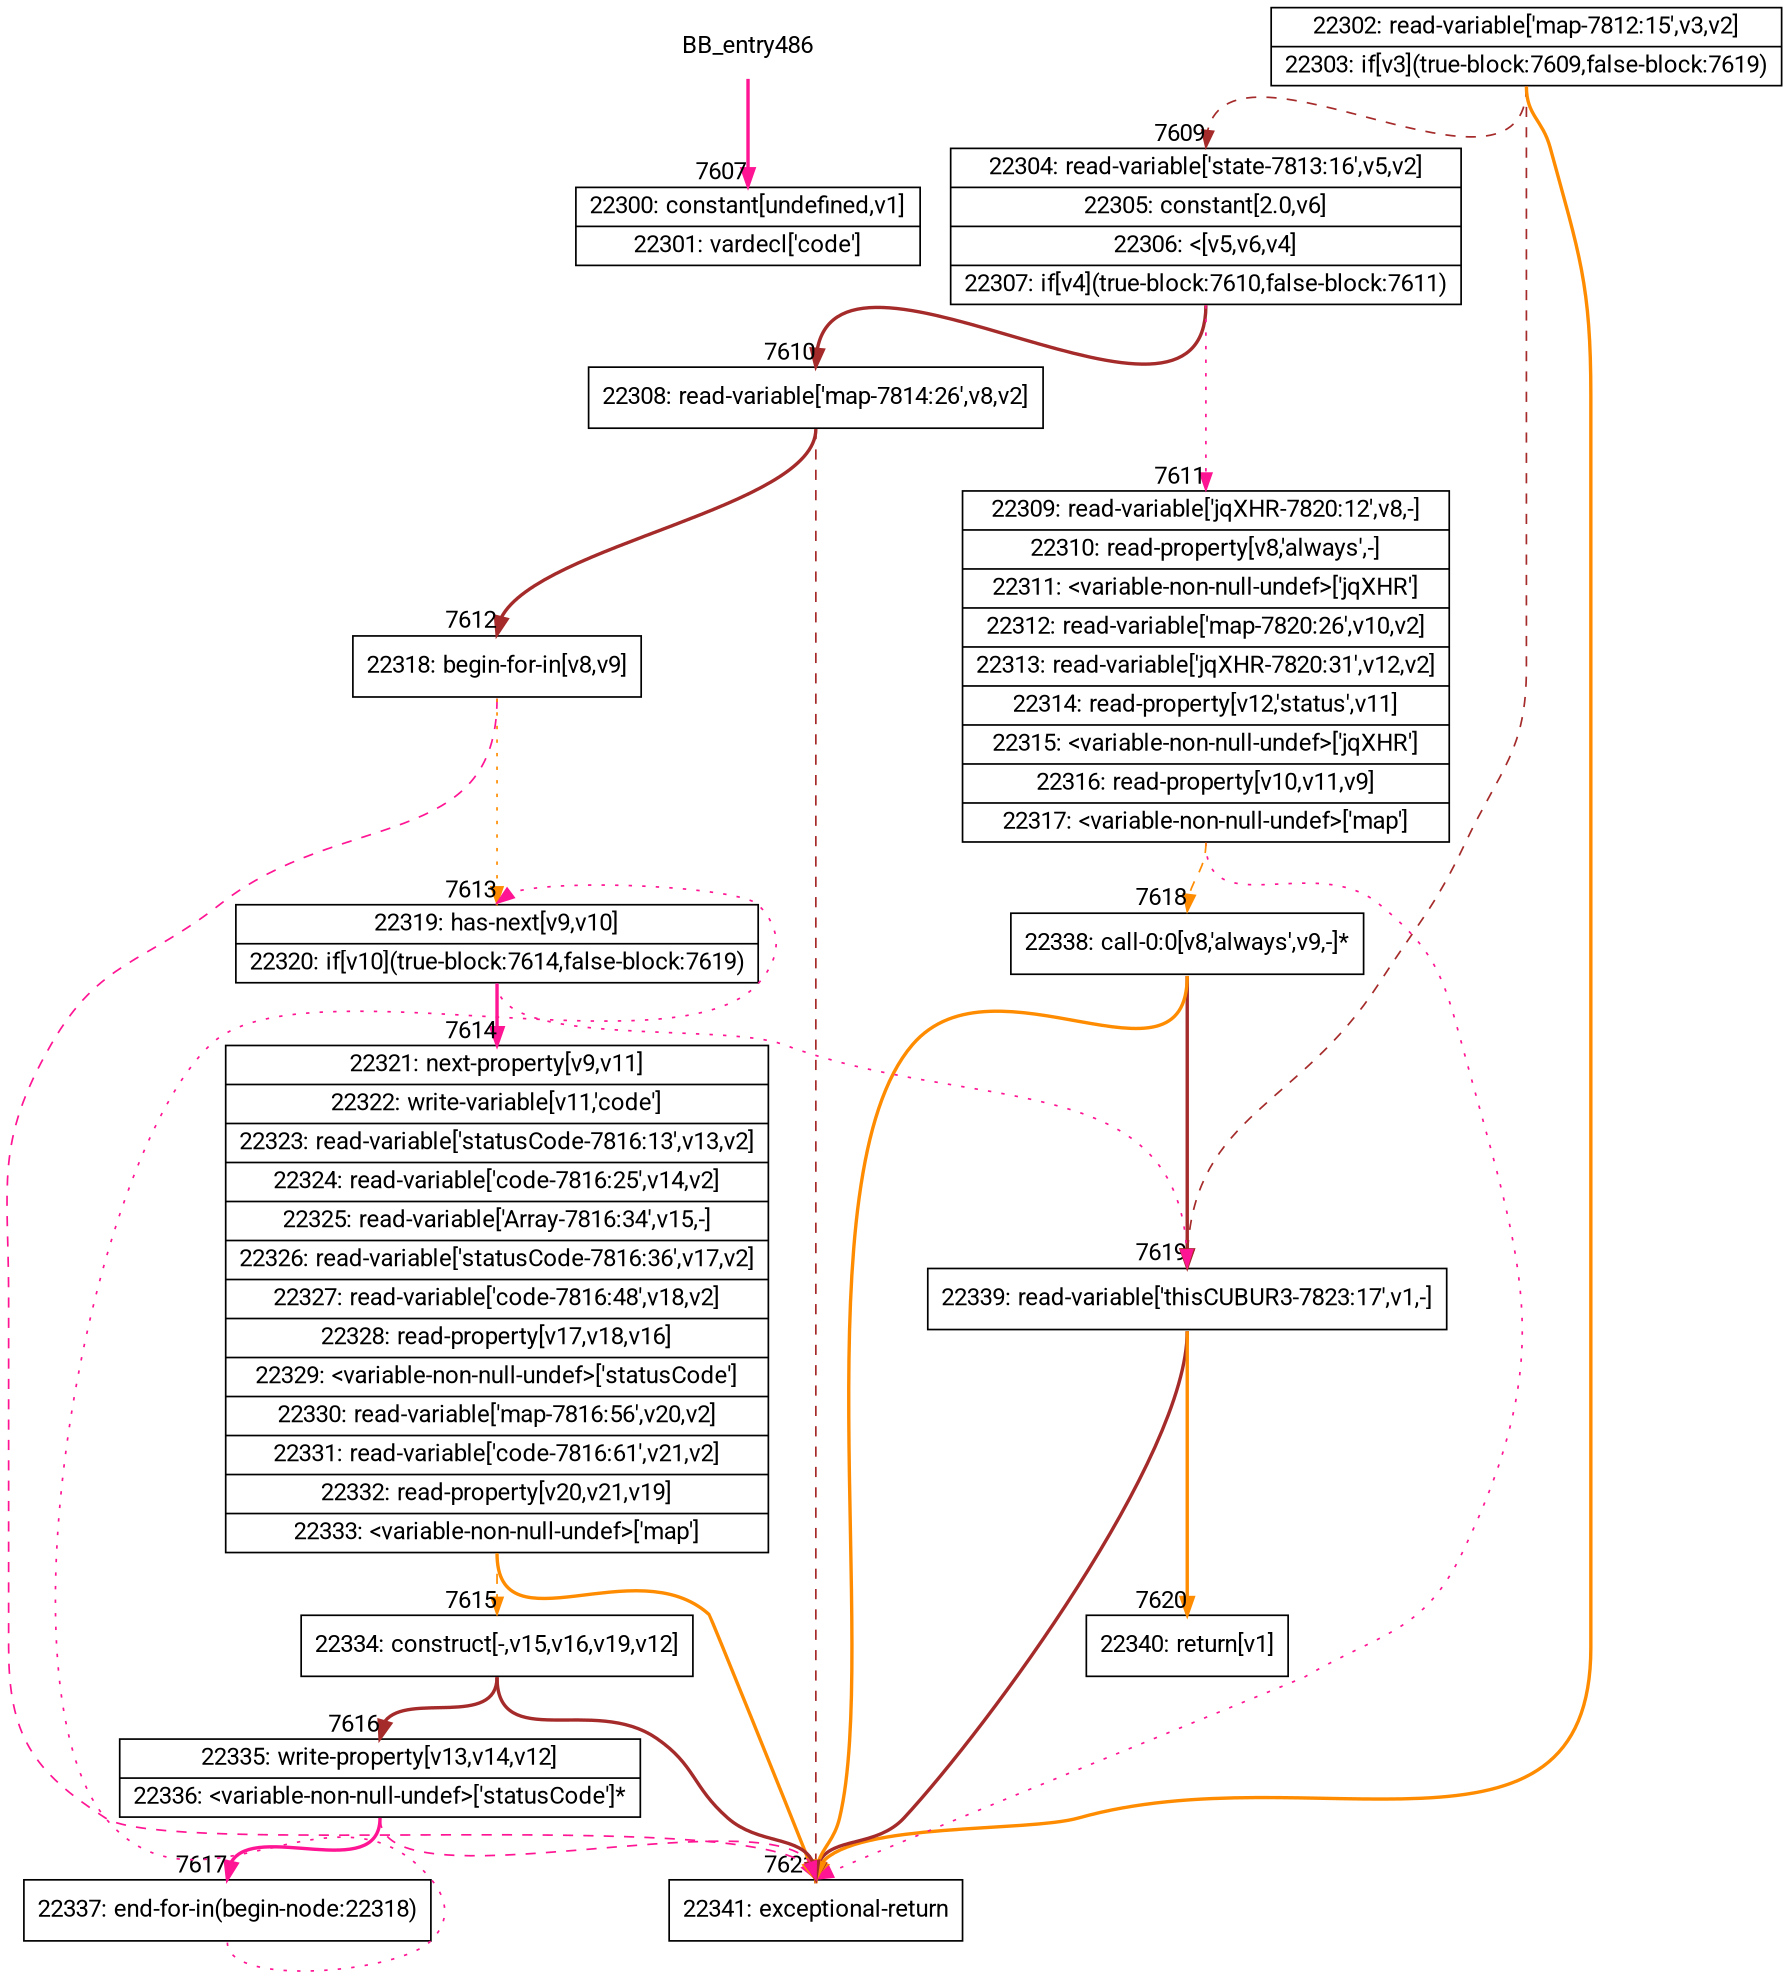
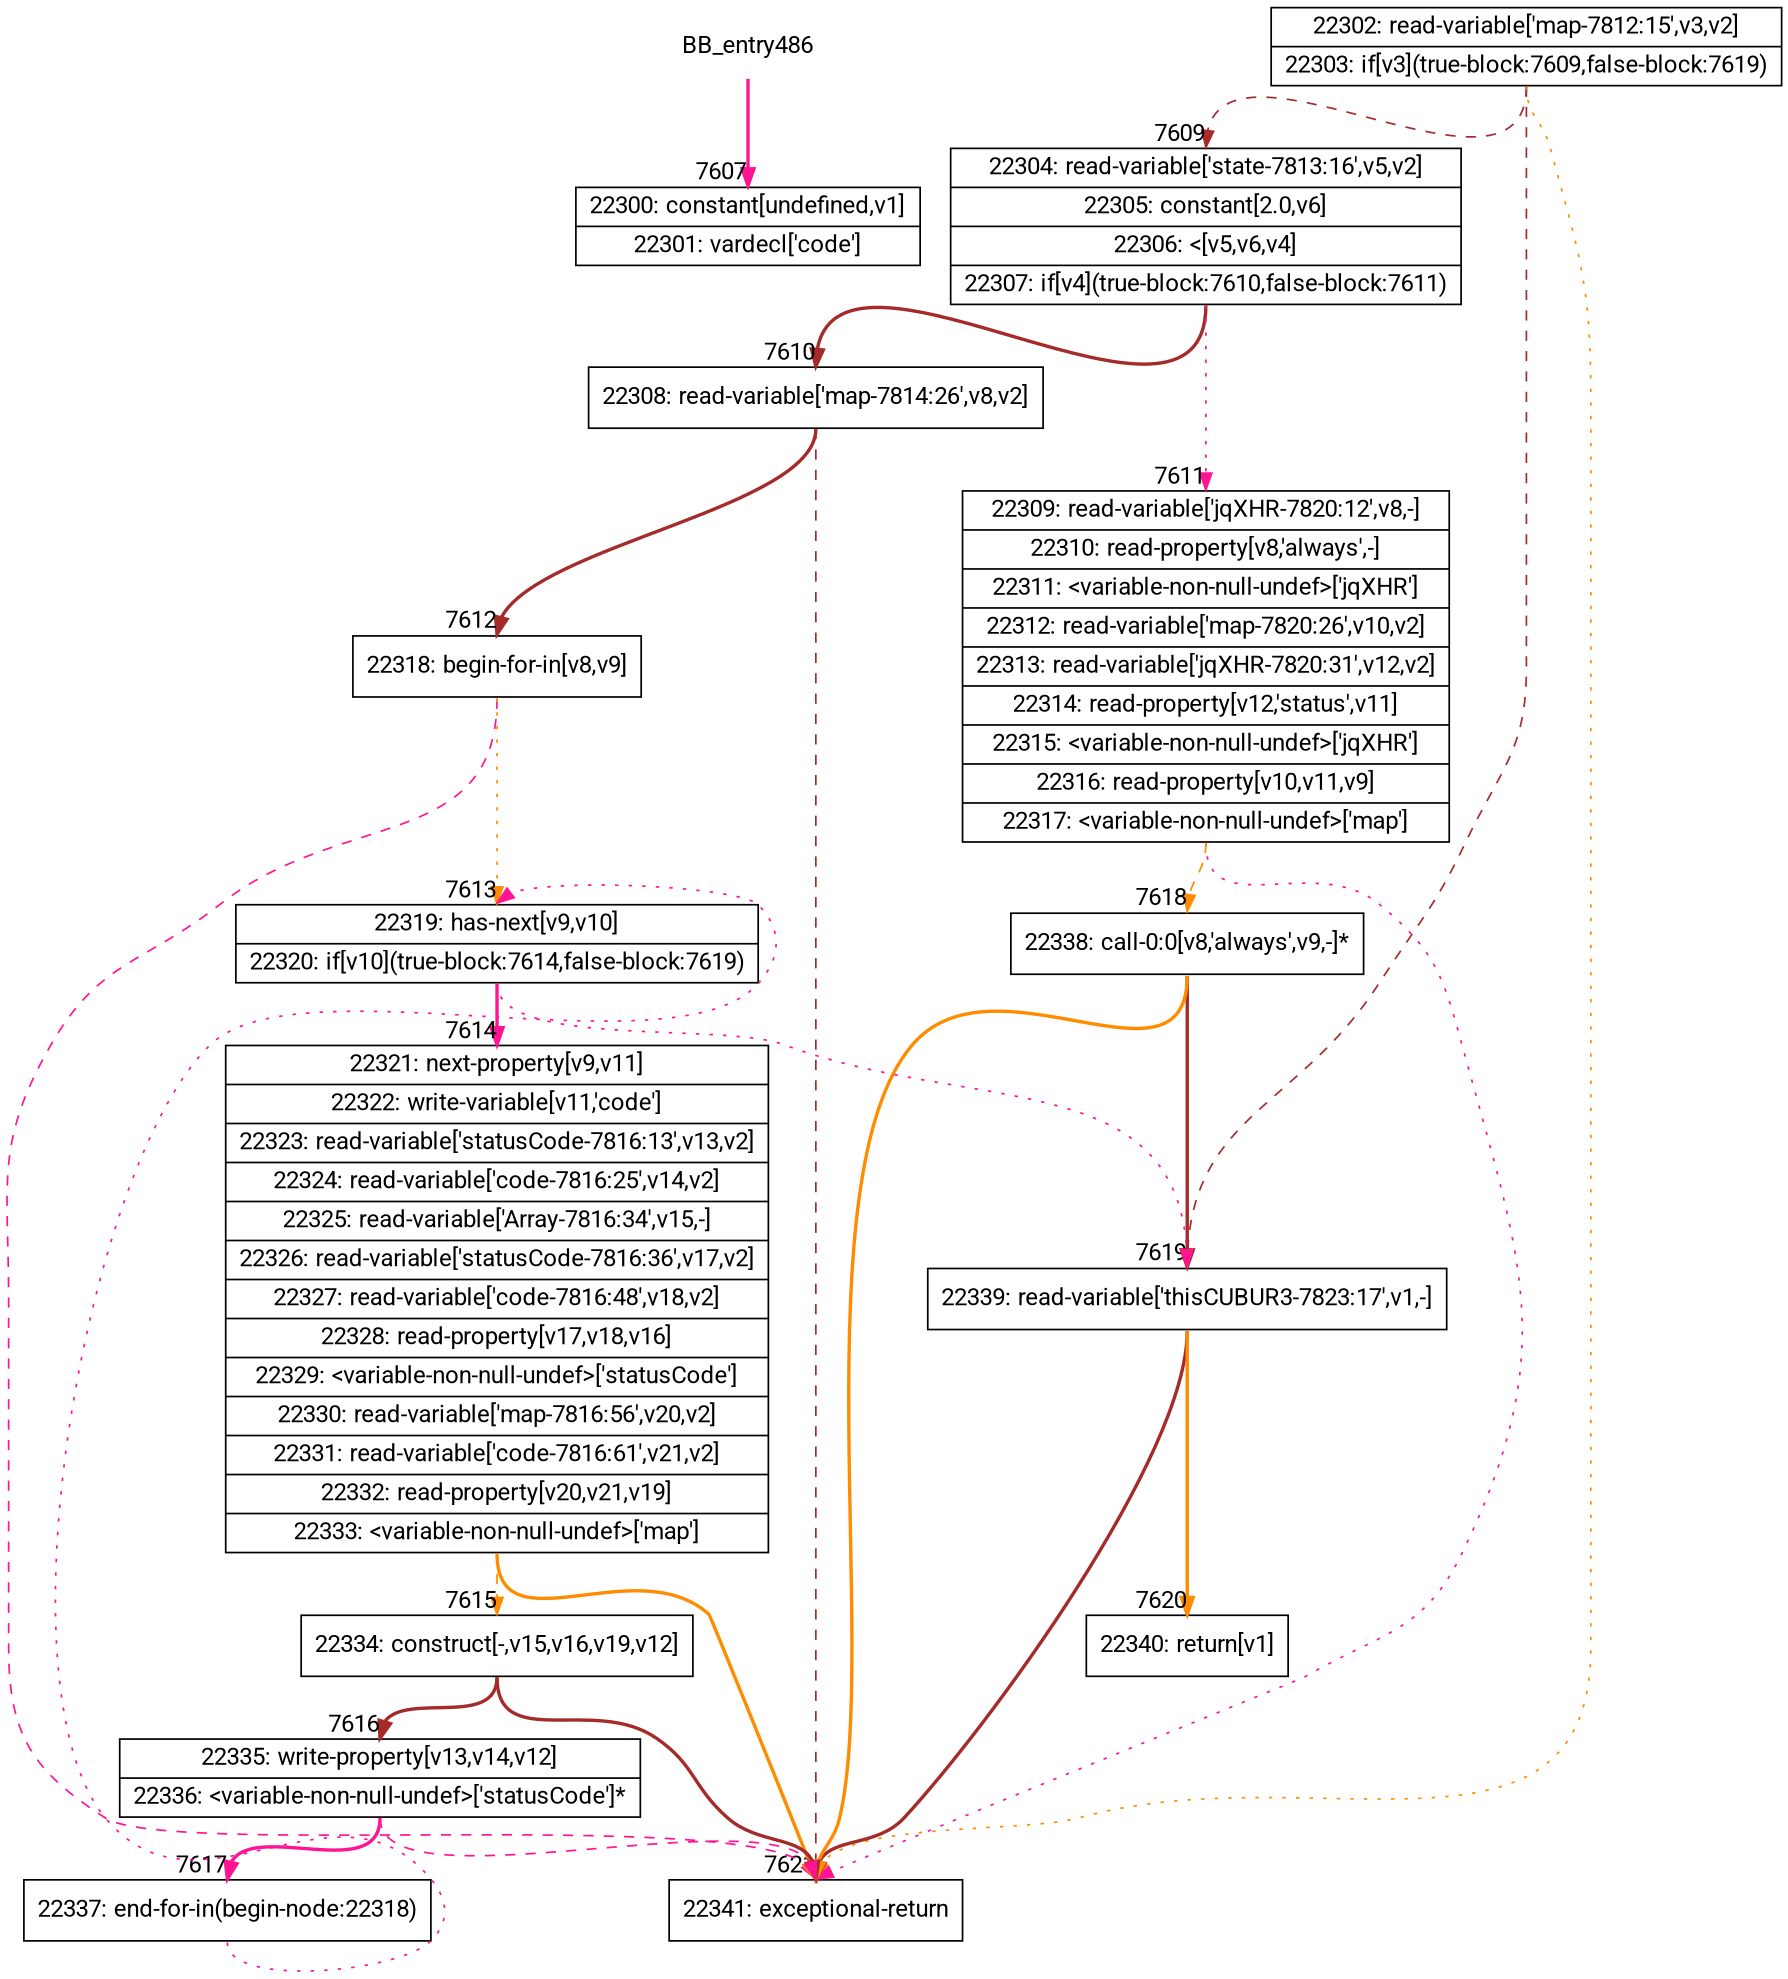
edge "22302: read-variable['map-7812:15',v3,v2]" -> "22341: exceptional-return": style bold -> dotted
